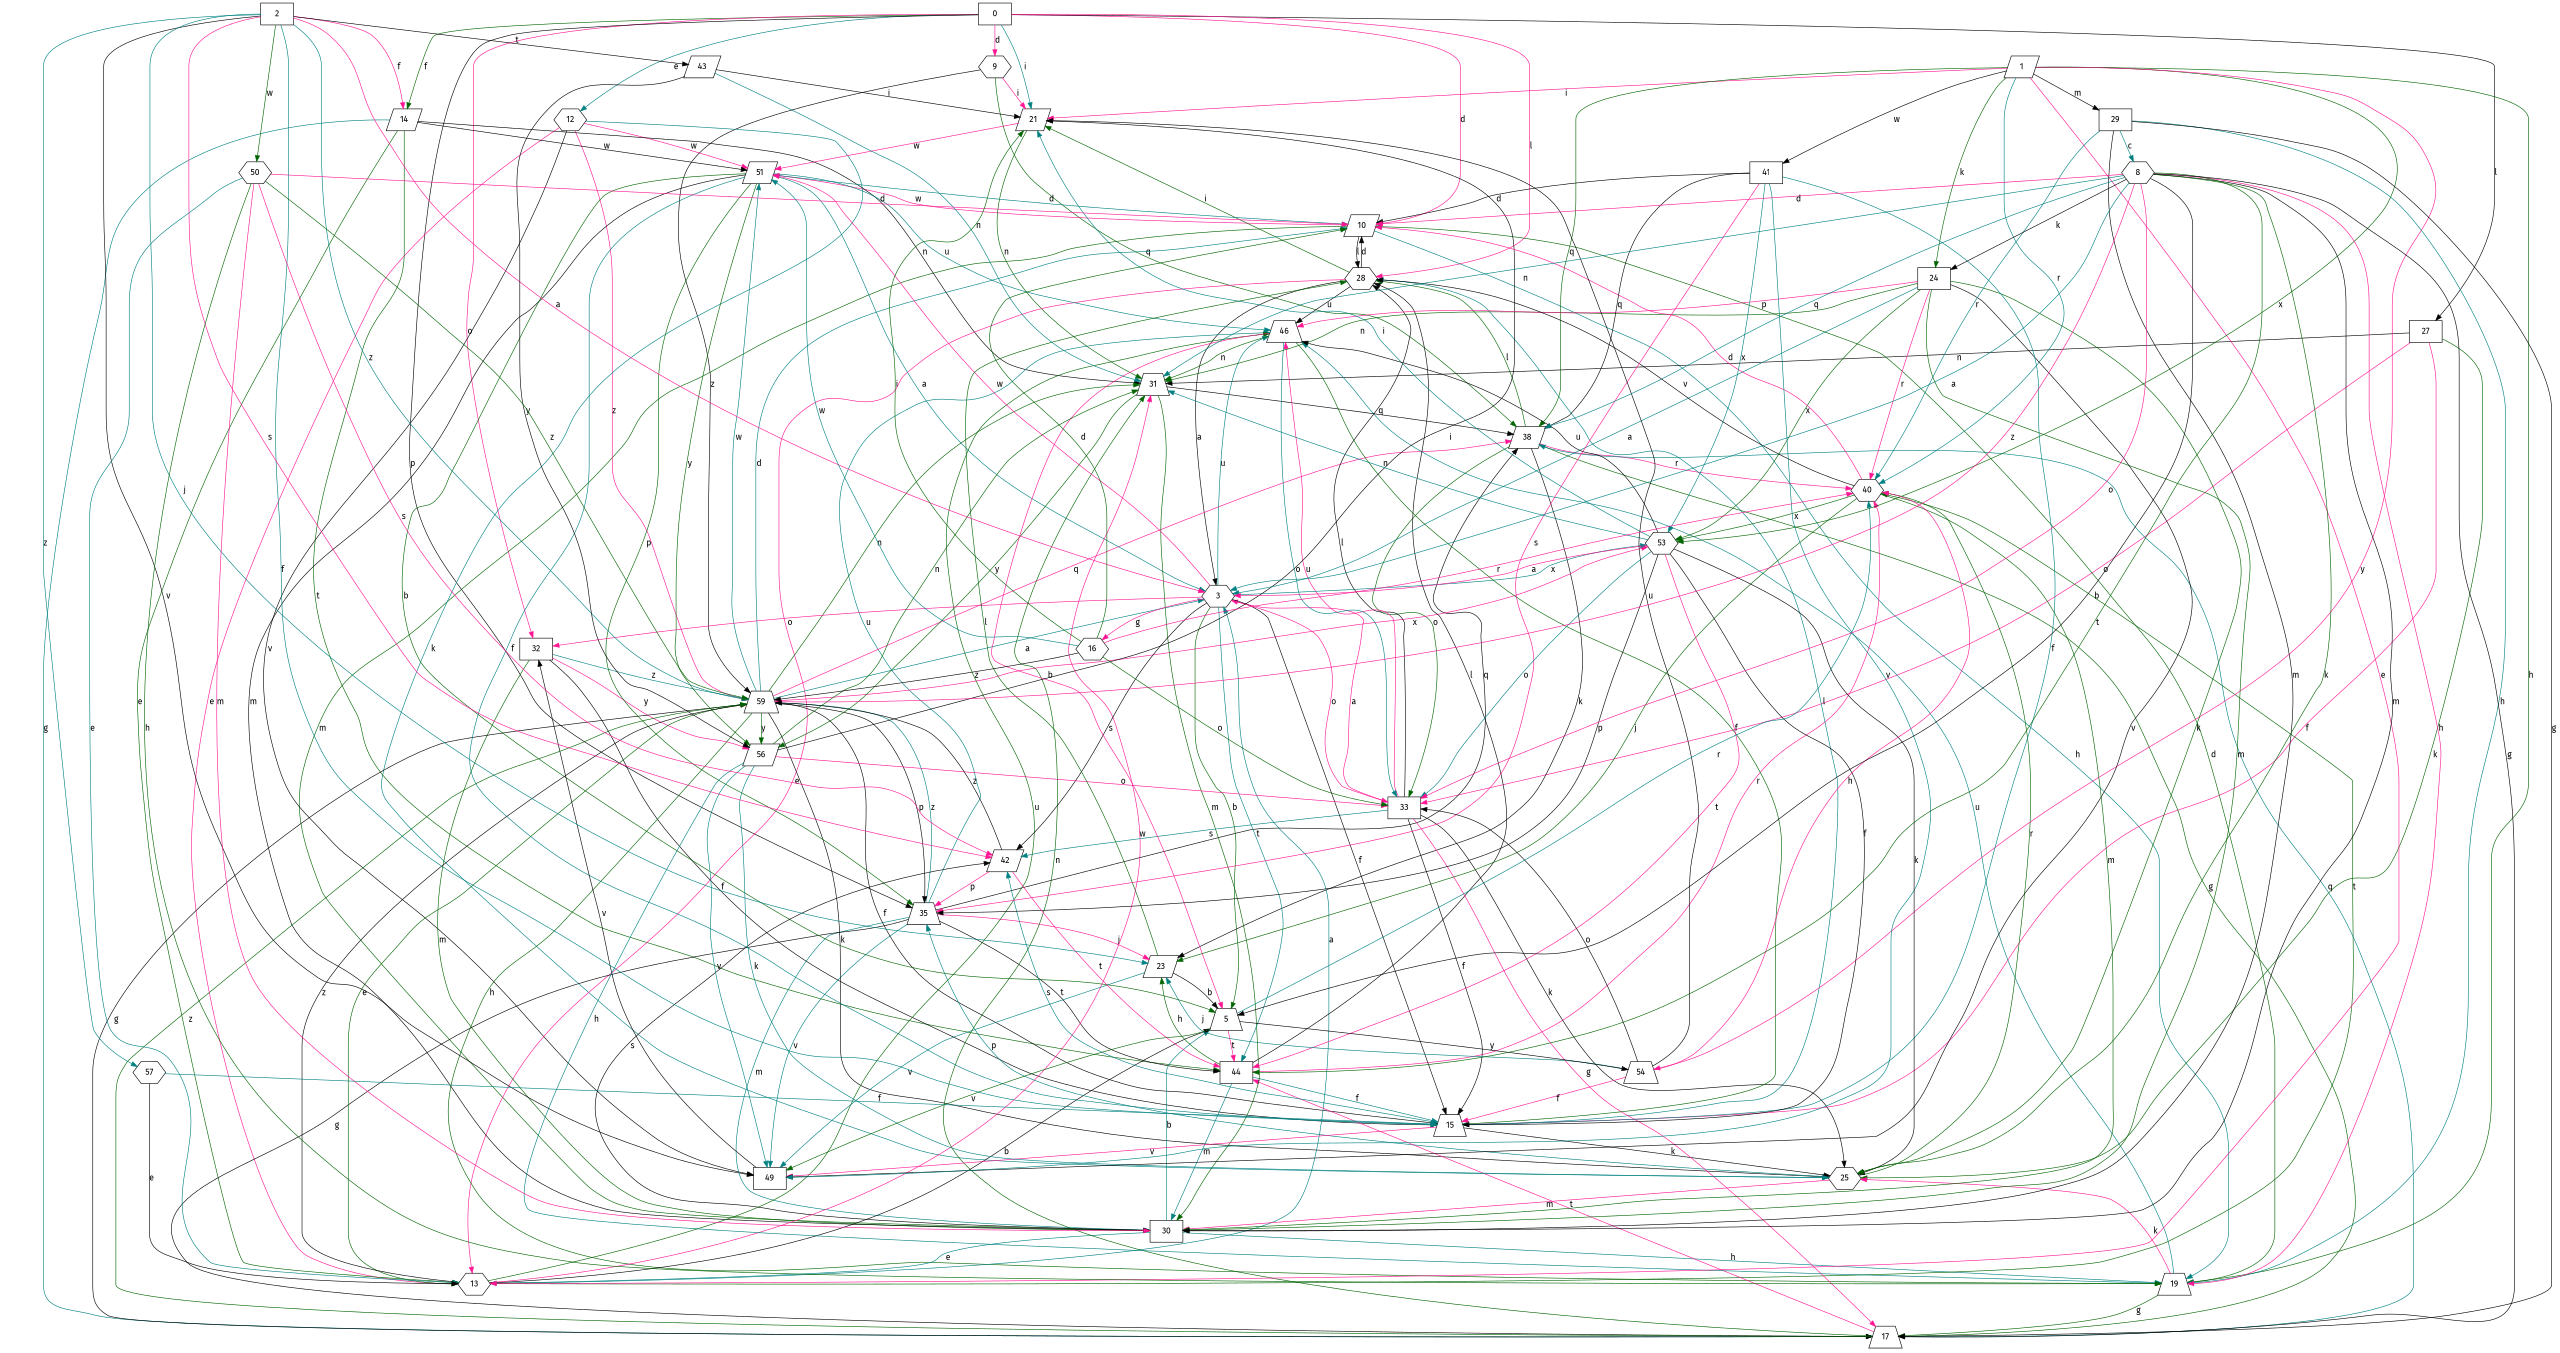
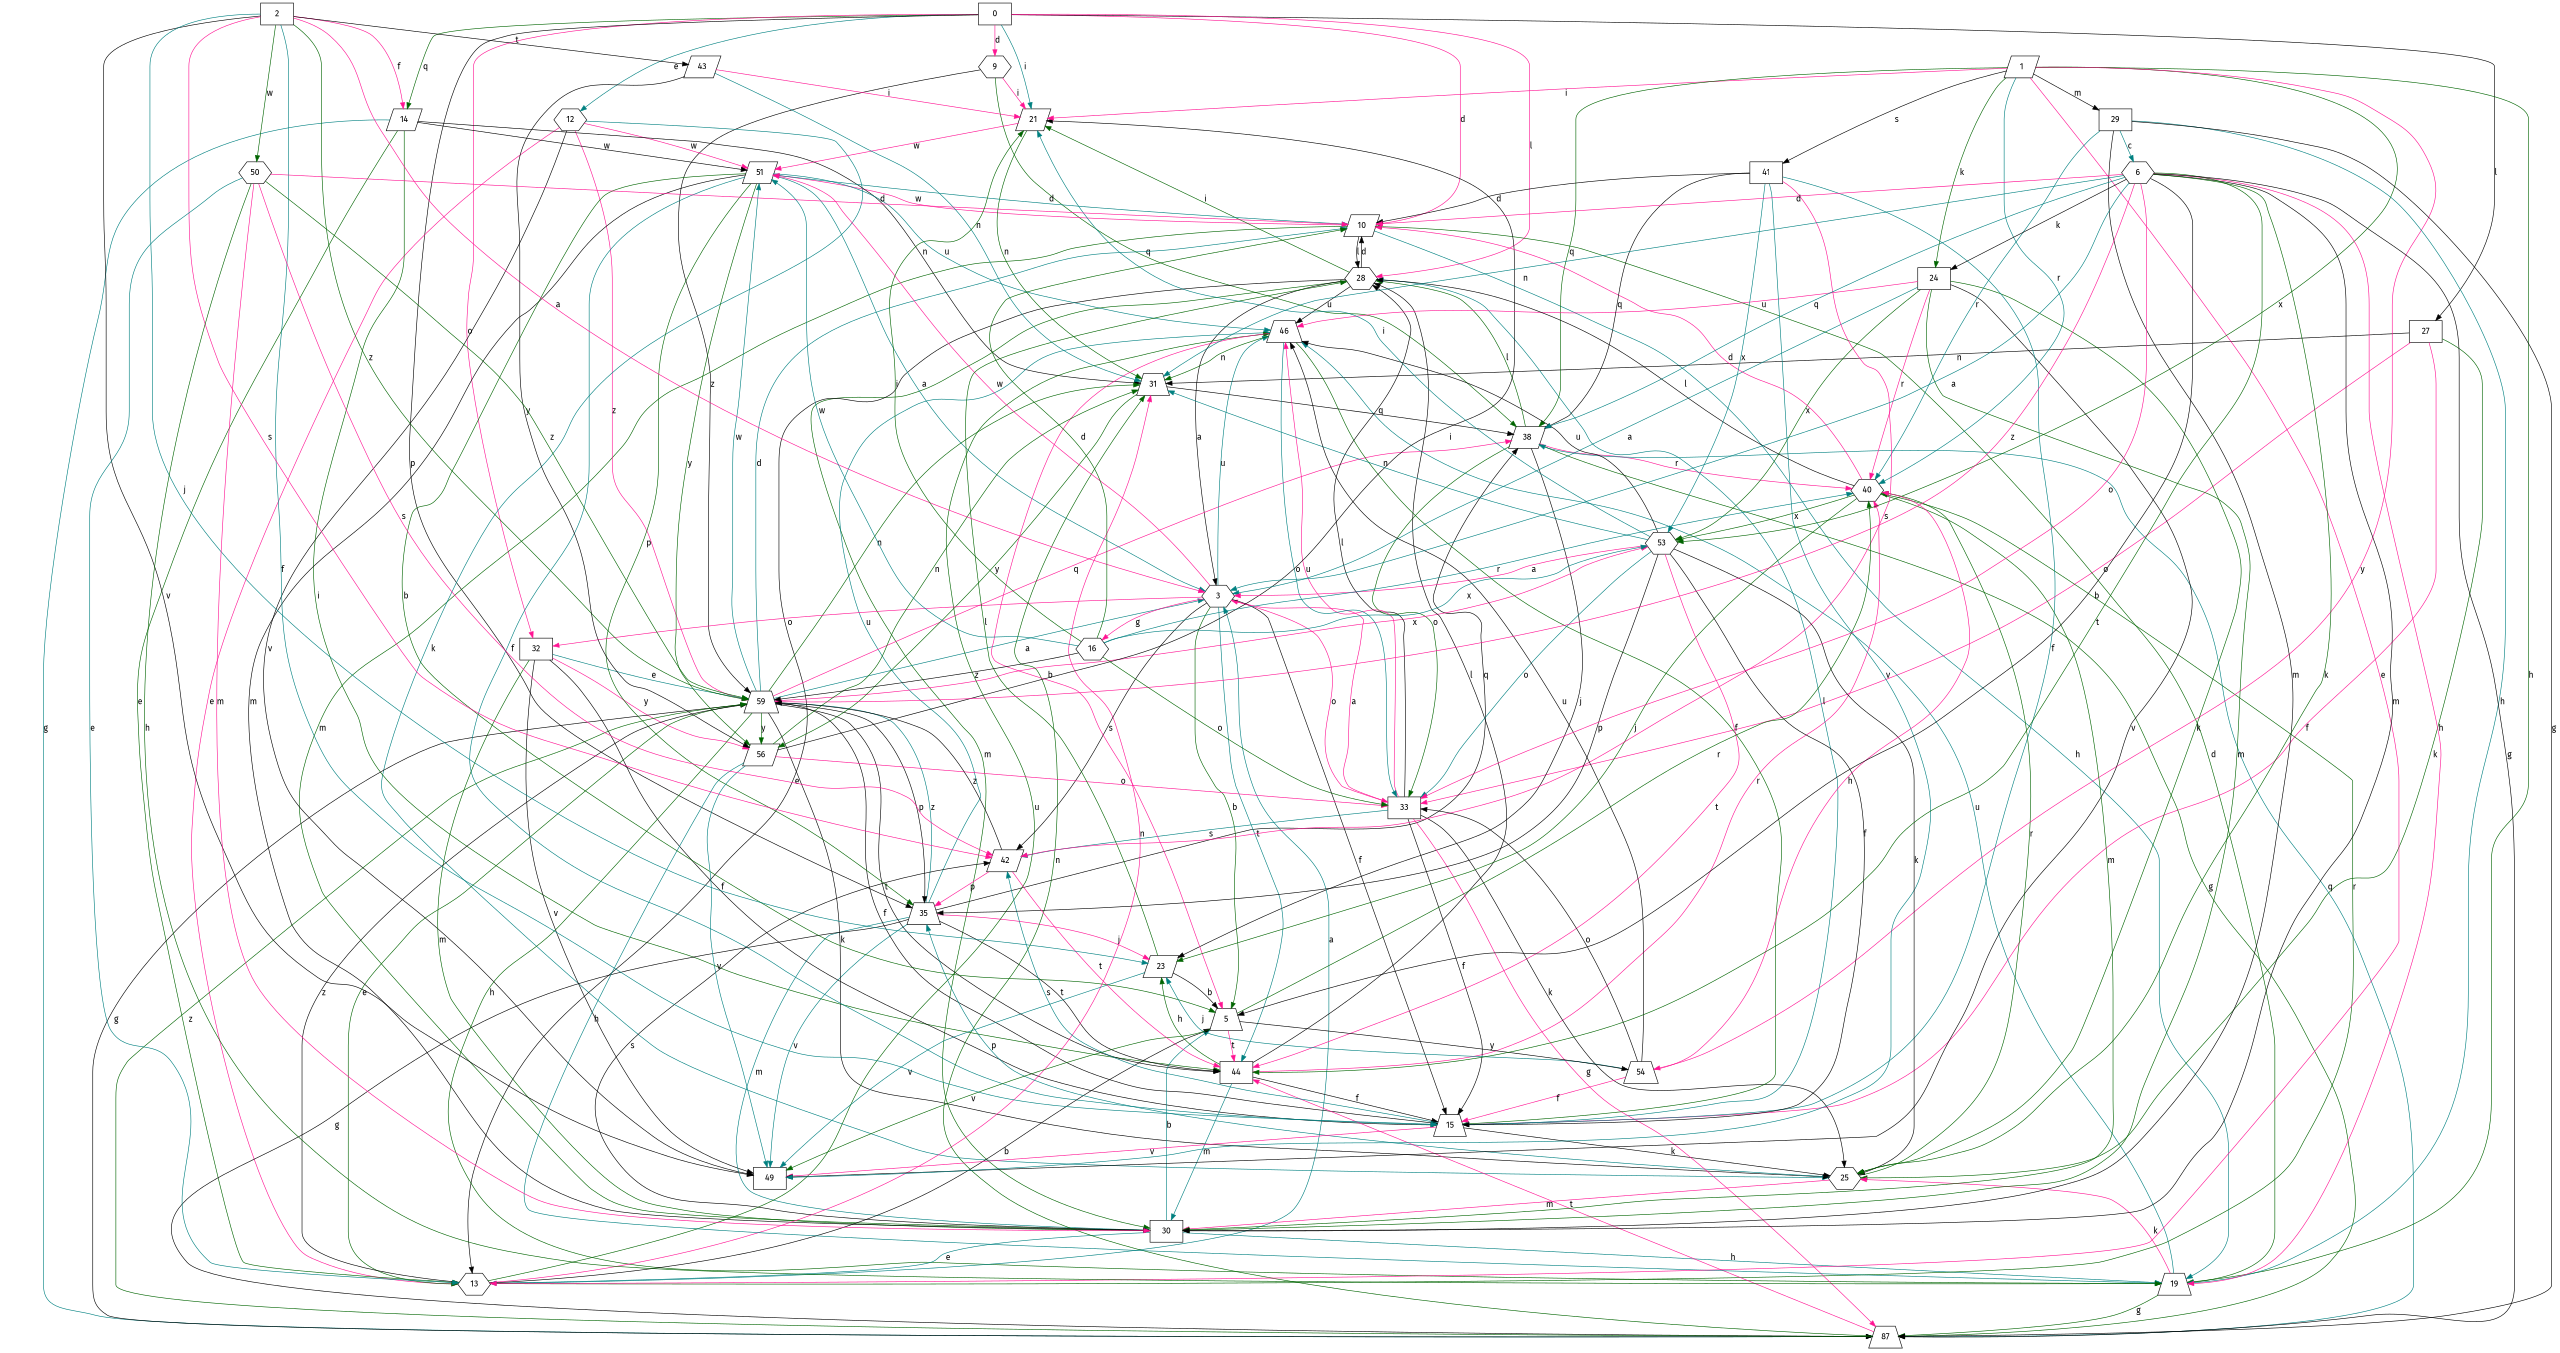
edge "0" -> "14": label "f" -> "q"
edge "43" -> "21": color black -> deeppink
edge "1" -> "41": label "w" -> "s"
node "8": label "8" -> "6"
edge "24" -> "46": label "p" -> "u"
edge "24" -> "31": removed, label "n"
edge "54" -> "21": now "54" -> "46"
edge "40" -> "28": label "v" -> "l"
edge "2" -> "59": color teal -> darkgreen
edge "16" -> "40": color deeppink -> teal
edge "3" -> "53": now "16" -> "53"
edge "14" -> "44": label "t" -> "i"
edge "28" -> "13": color deeppink -> black
edge "32" -> "59": label "z" -> "e"
edge "38" -> "23": label "k" -> "j"
edge "41" -> "35": now "41" -> "42"
edge "5" -> "40": color teal -> darkgreen
edge "31" -> "30": now "28" -> "30"
edge "13" -> "31": label "w" -> "n"
edge "13" -> "40": label "t" -> "r"
edge "49" -> "32": reversed
edge "59" -> "44": added, label "t"
node "57": removed
edge "44" -> "15": color teal -> black
edge "56" -> "25": removed, label "k"
node "17": label "17" -> "87"
